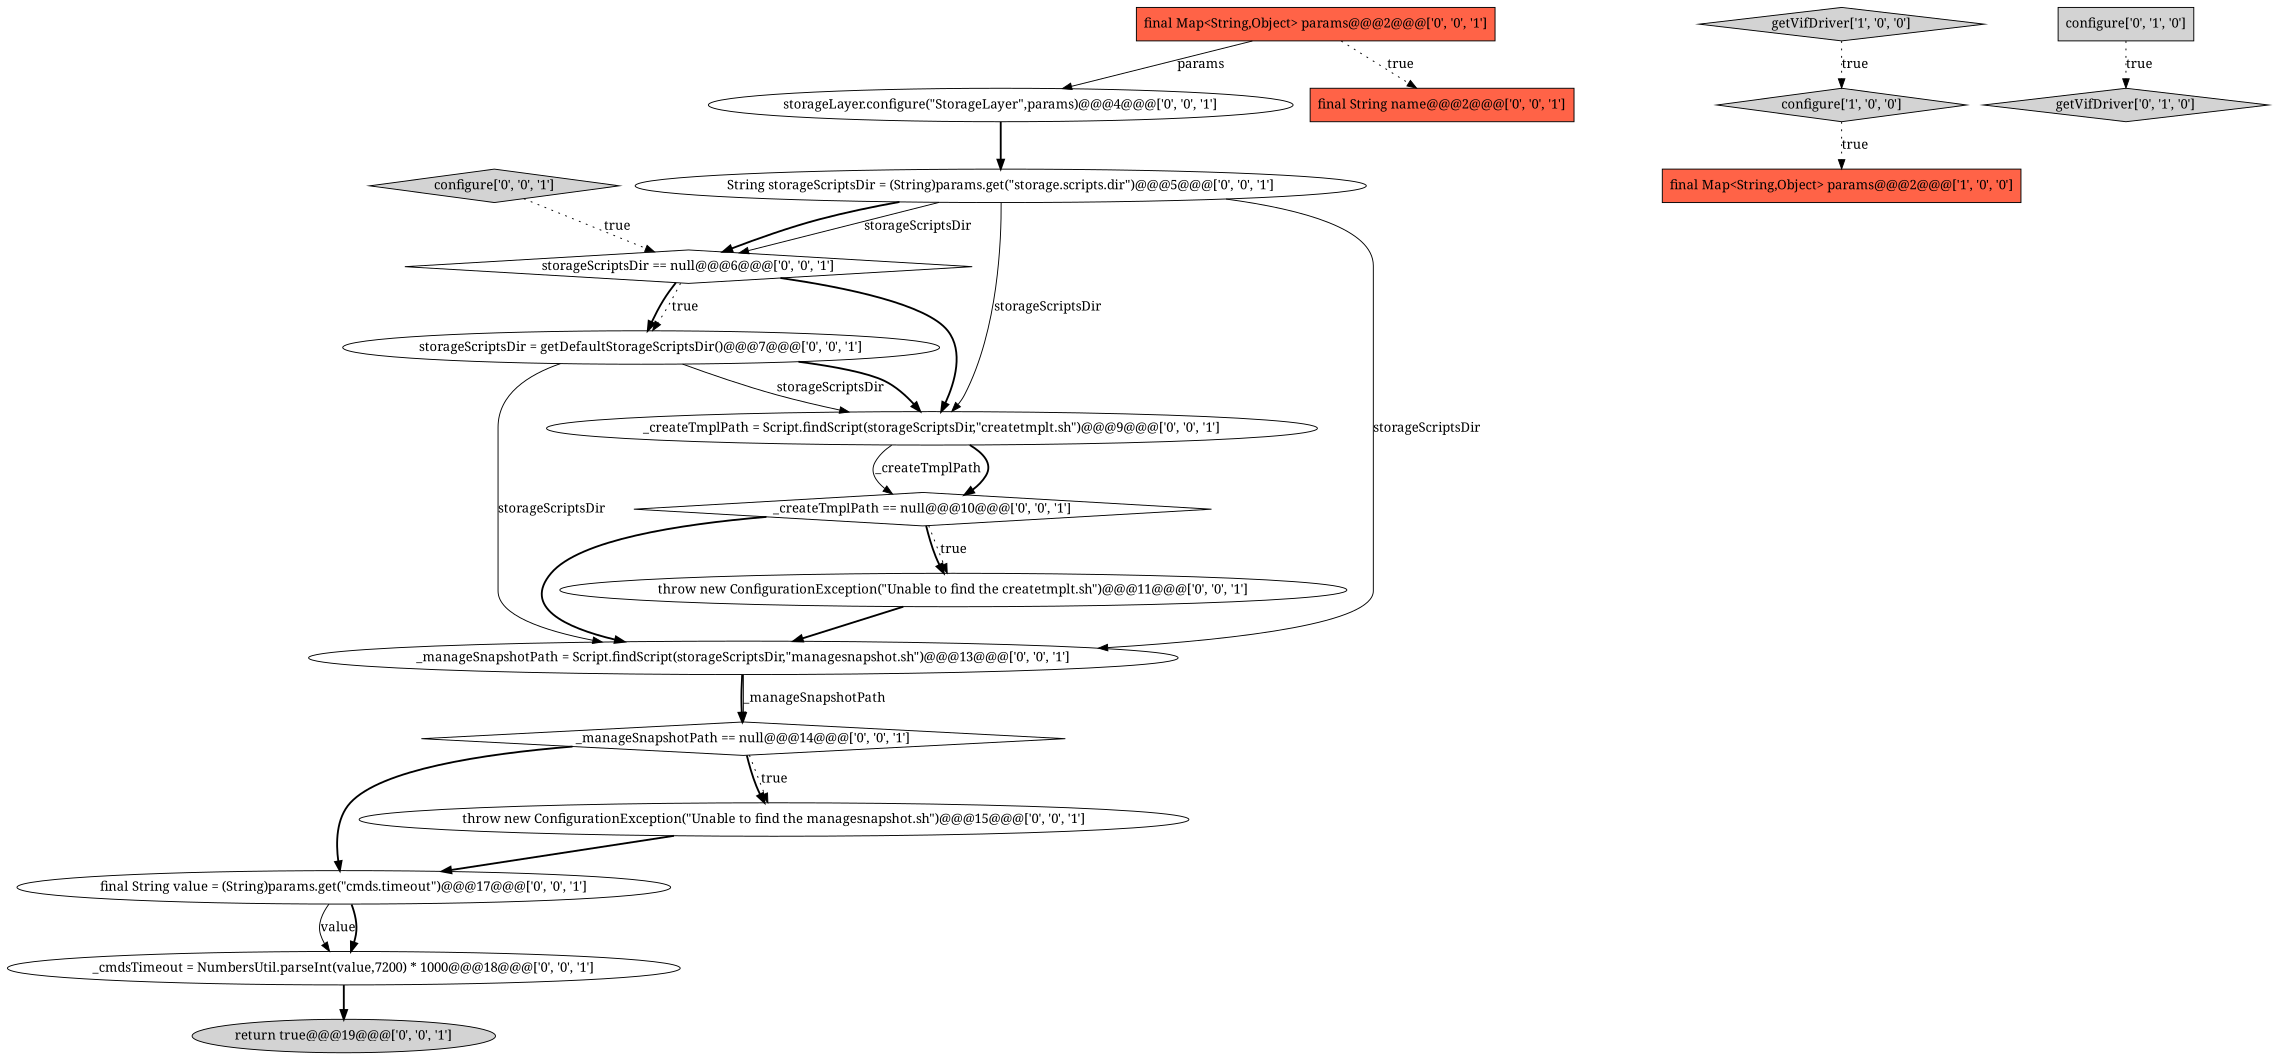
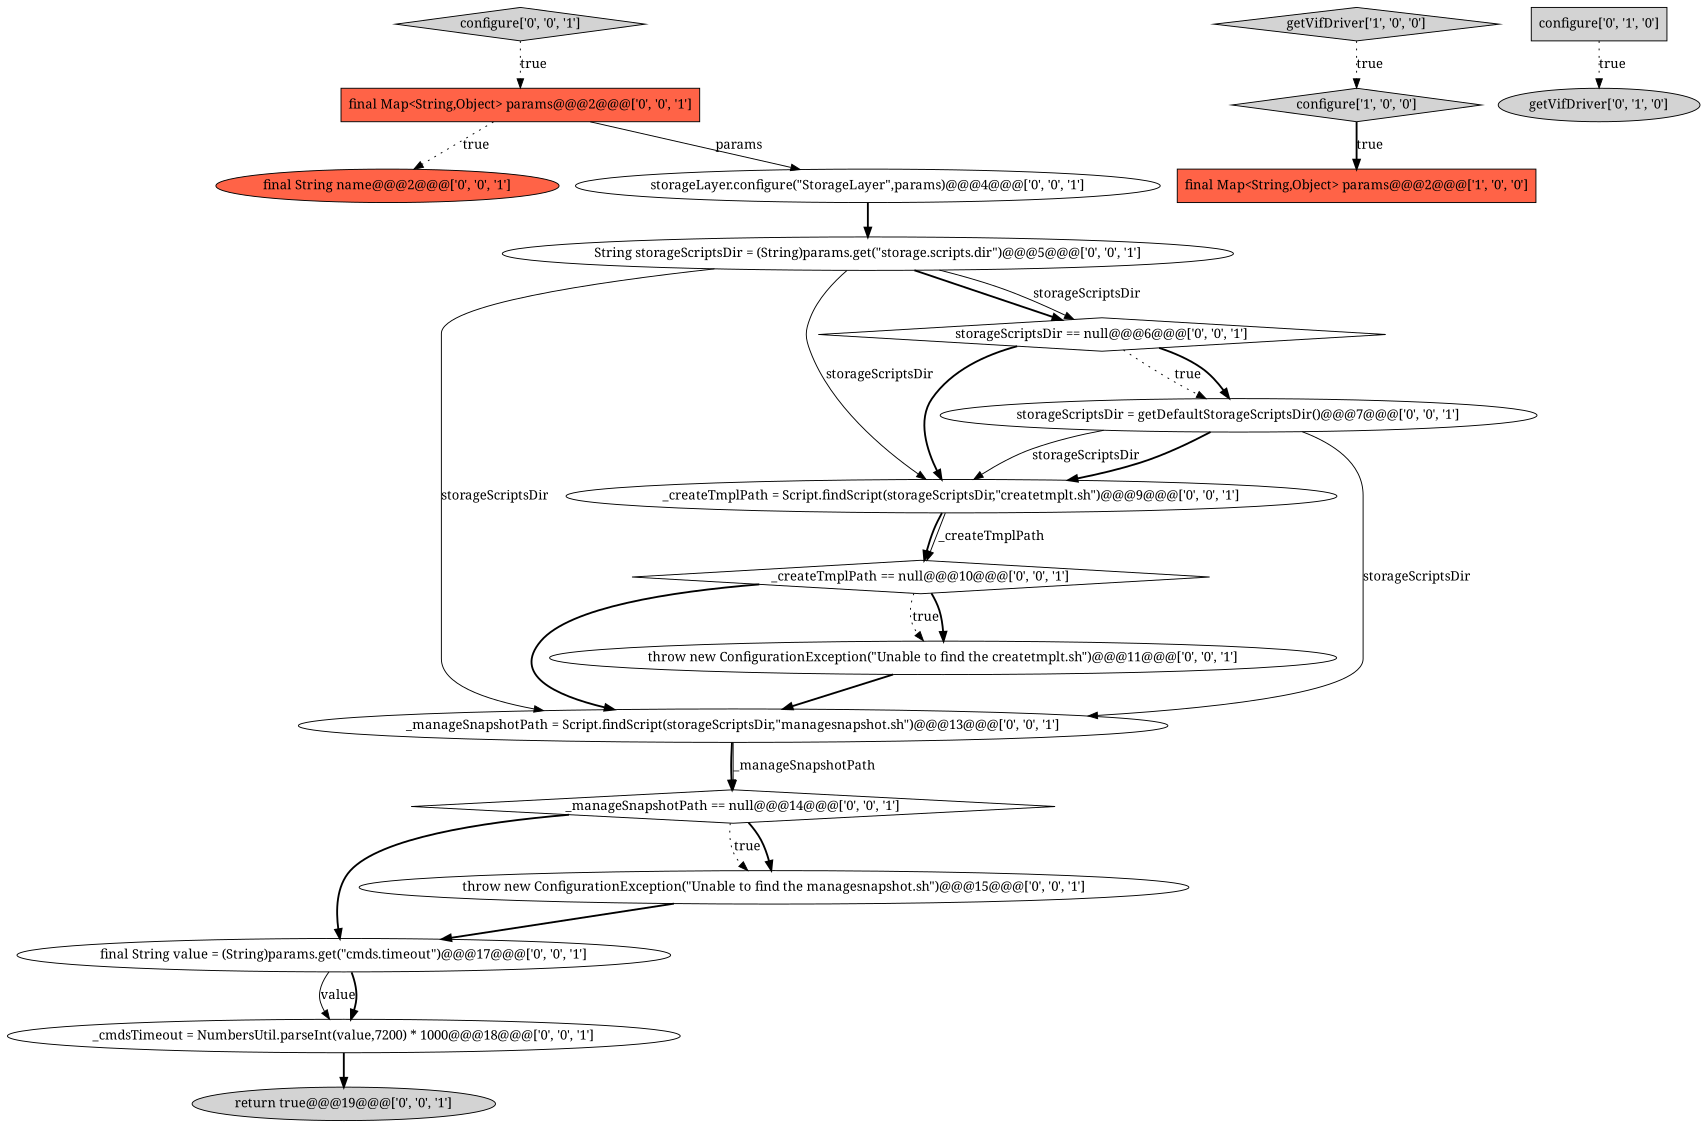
node "final String name@@@2@@@['0', '0', '1']": shape box -> ellipse
node "getVifDriver['0', '1', '0']": shape diamond -> ellipse
edge "configure['1', '0', '0']" -> "final Map<String,Object> params@@@2@@@['1', '0', '0']": style dotted -> bold
edge "configure['0', '0', '1']" -> "storageScriptsDir == null@@@6@@@['0', '0', '1']": now "configure['0', '0', '1']" -> "final Map<String,Object> params@@@2@@@['0', '0', '1']"
